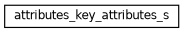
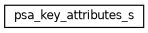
node "attributes_key_attributes_s": label "attributes_key_attributes_s" -> "psa_key_attributes_s"
